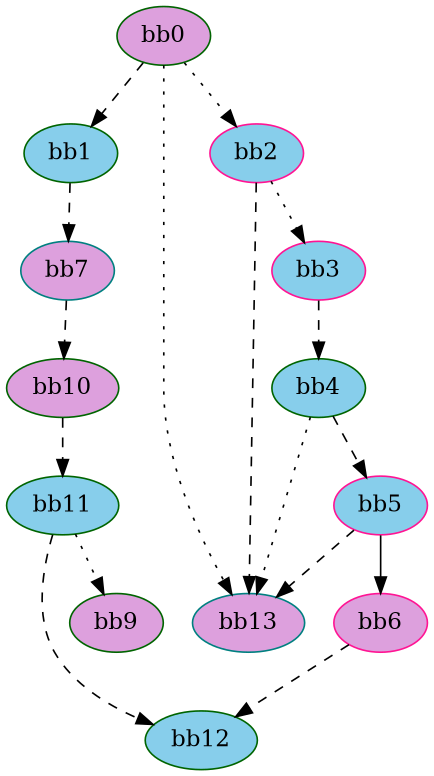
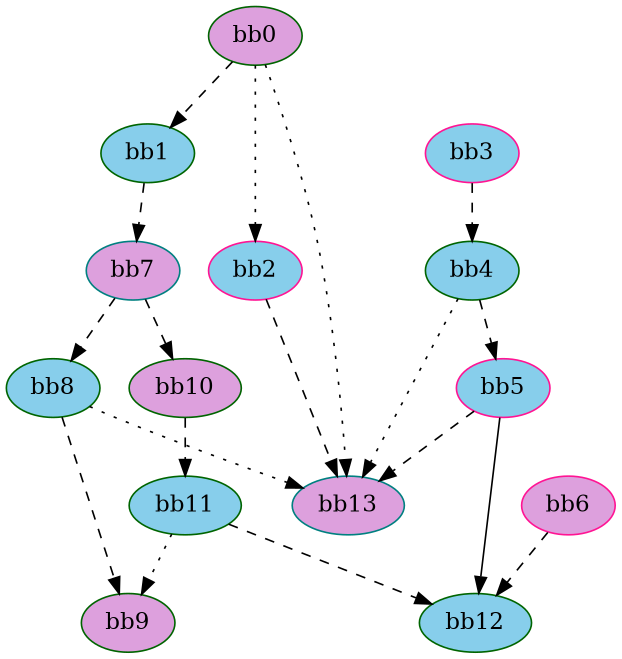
edge "bb2" -> "bb3": removed
node "bb8": added
edge "bb5" -> "bb6": now "bb5" -> "bb12"
